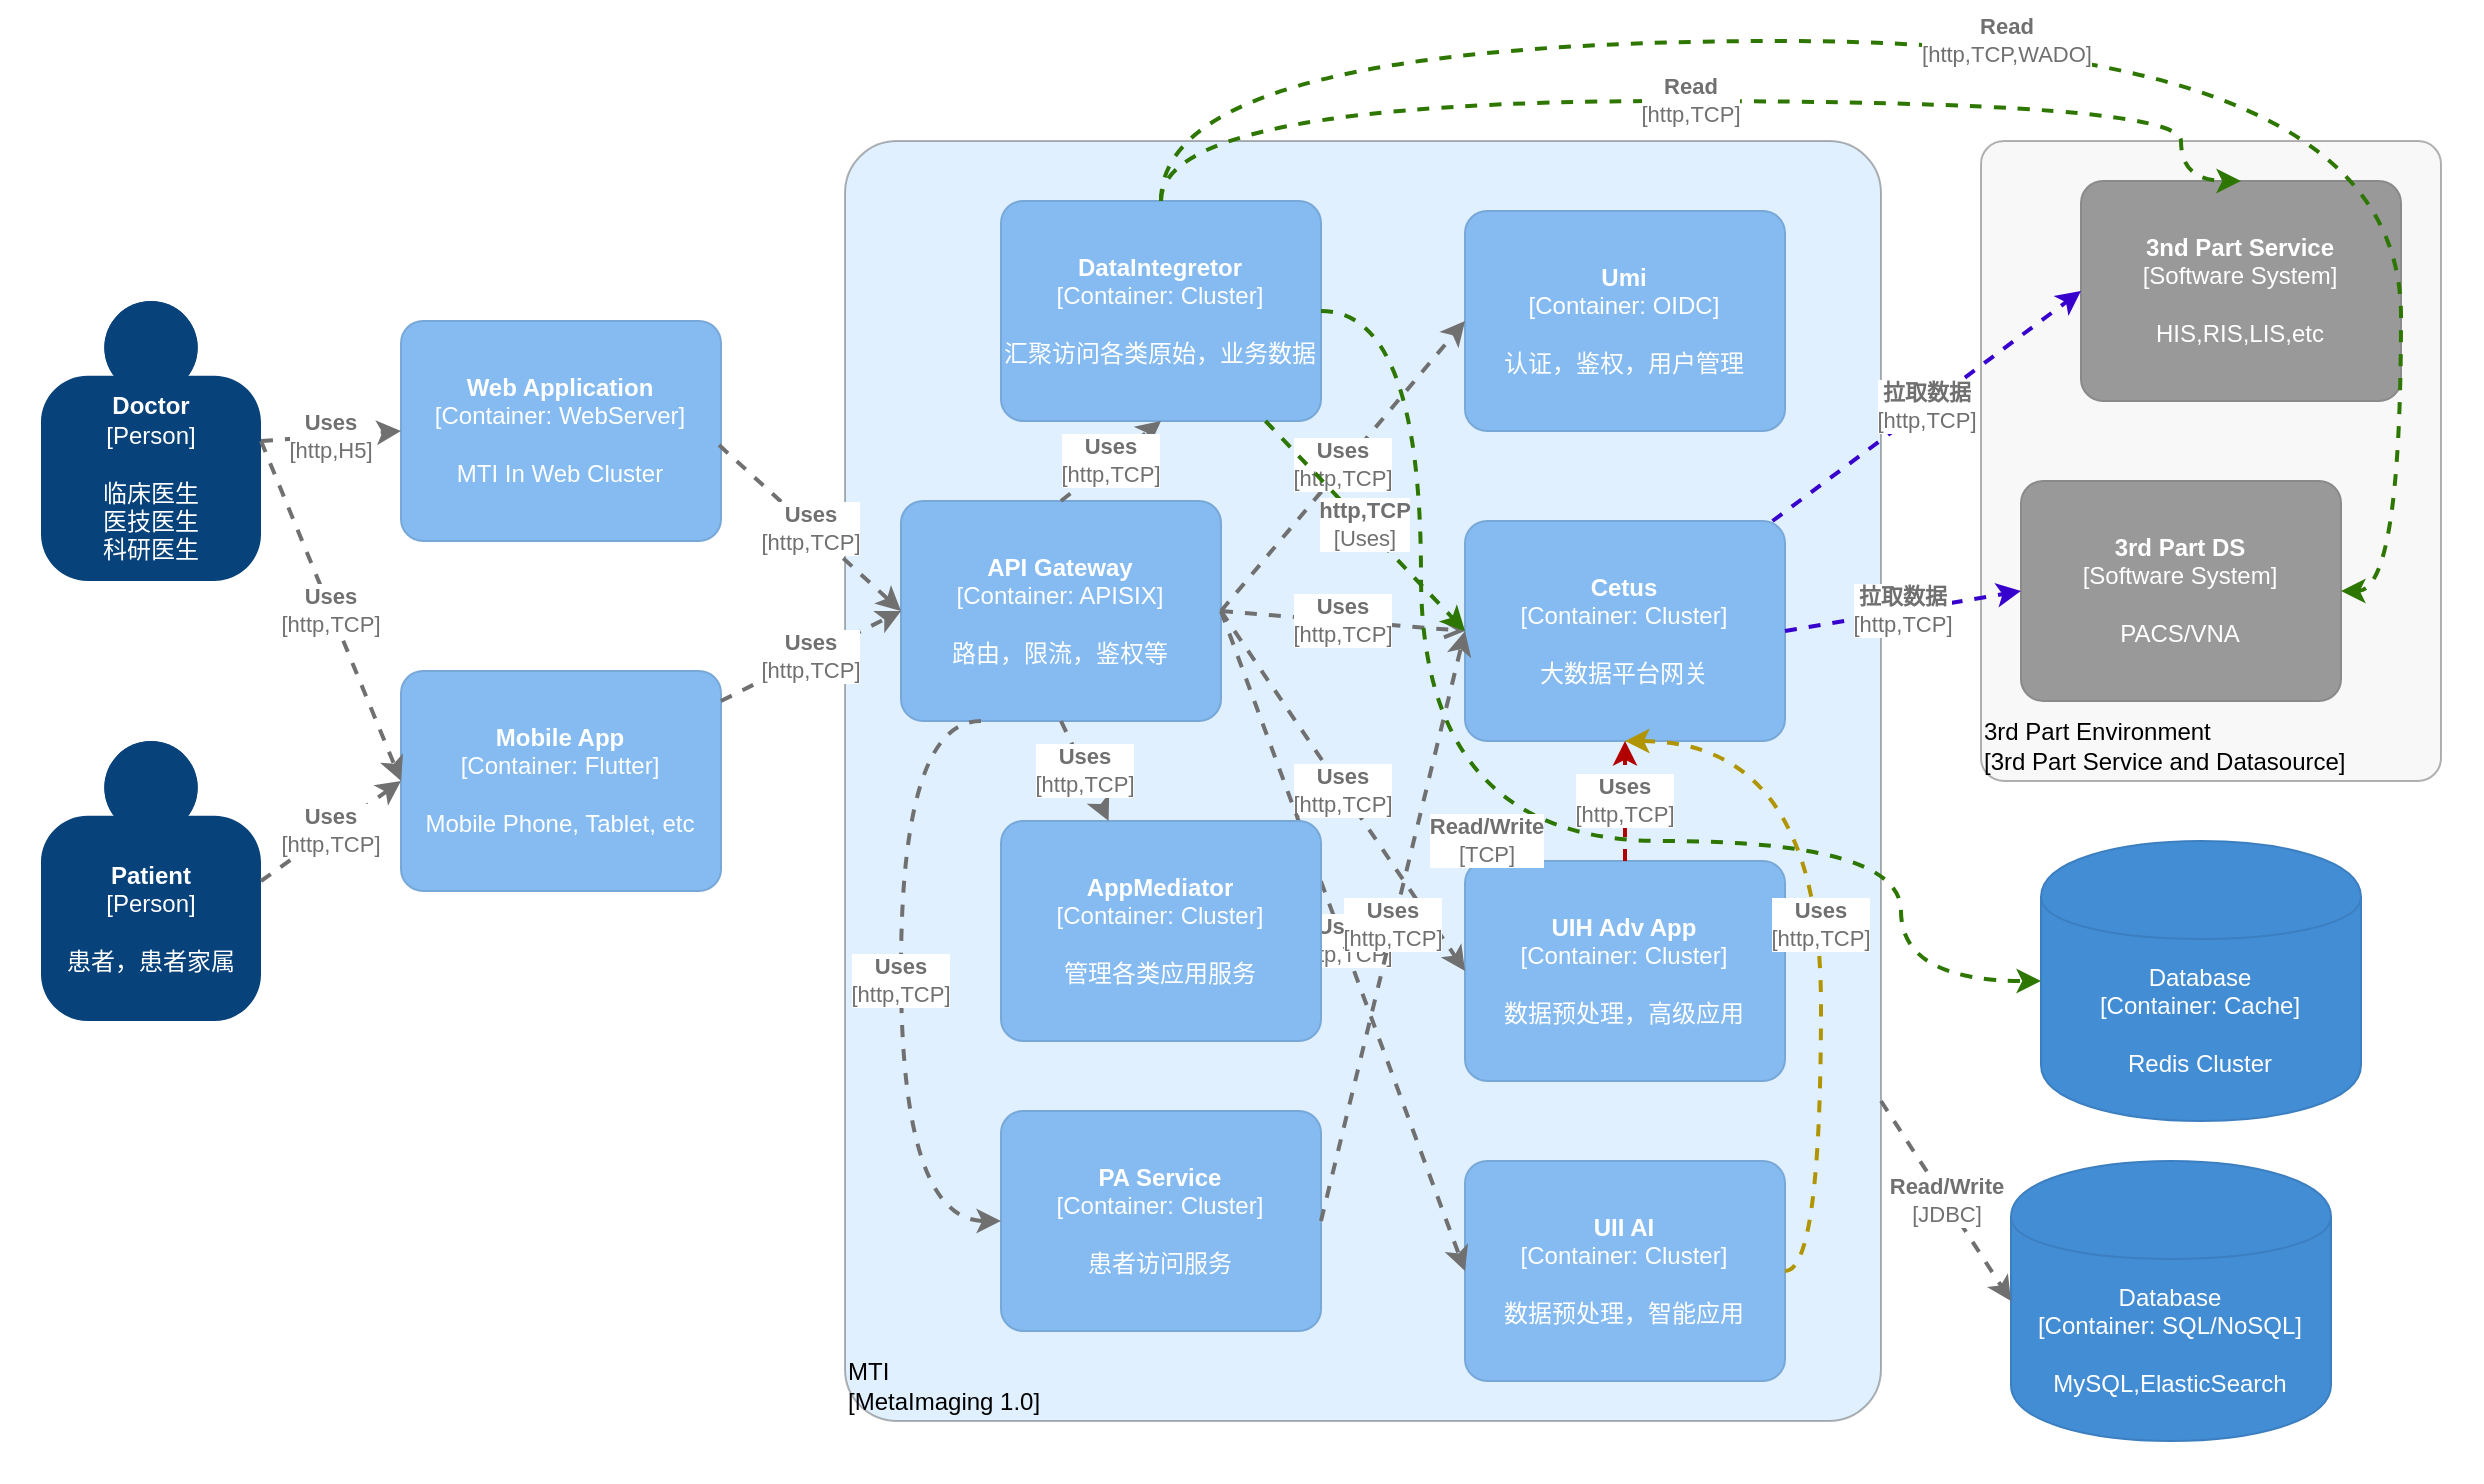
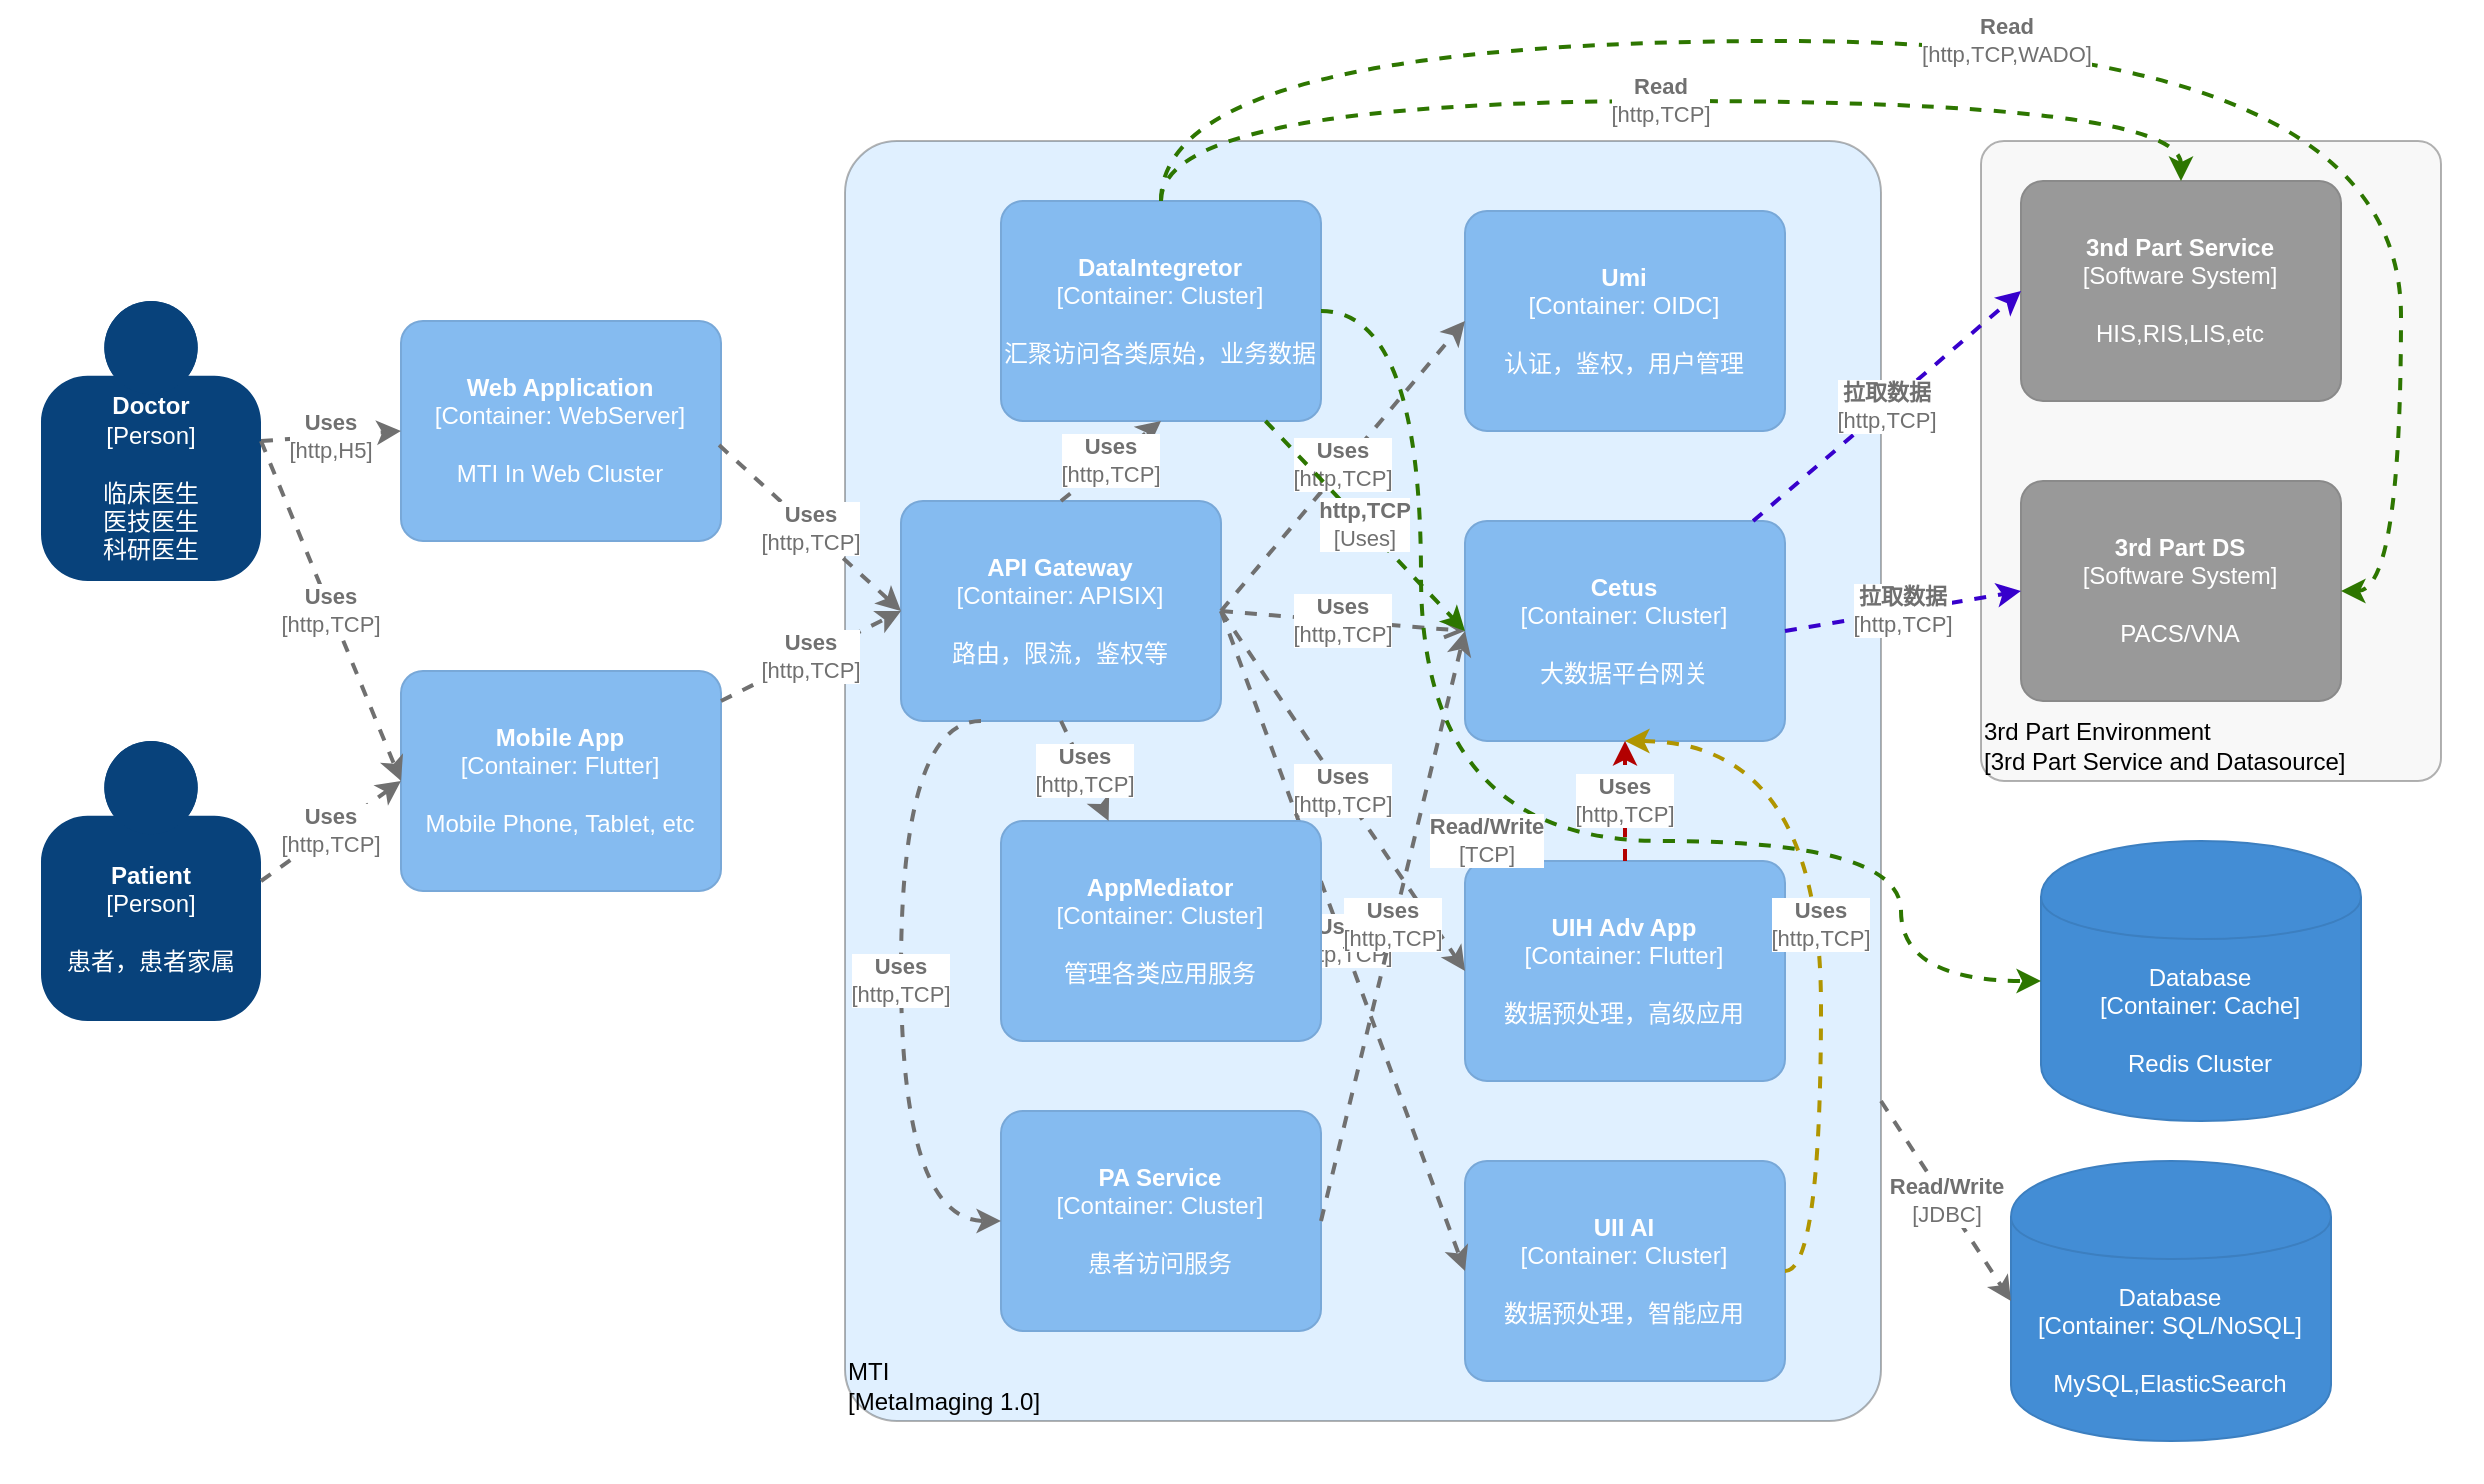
node "3nd Part Service [Software System] HIS,RIS,LIS,etc": moved (2241, 291) -> (2181, 291)
node "UIH Adv App [Container: Cluster] 数据预处理，高级应用": label "UIH Adv App [Container: Cluster] 数据预处理，高级应用" -> "UIH Adv App [Container: Flutter] 数据预处理，高级应用"
